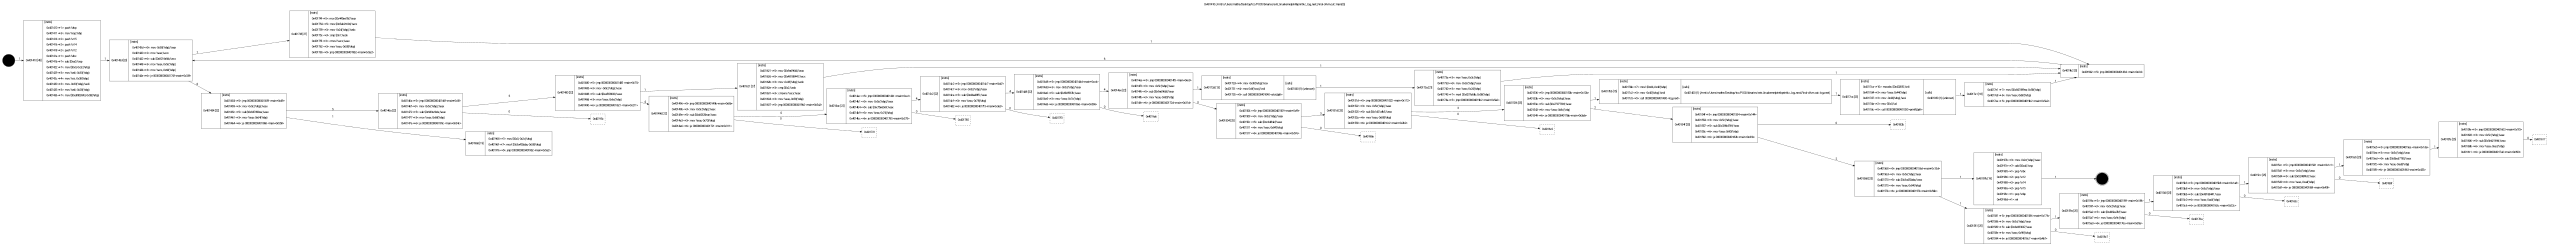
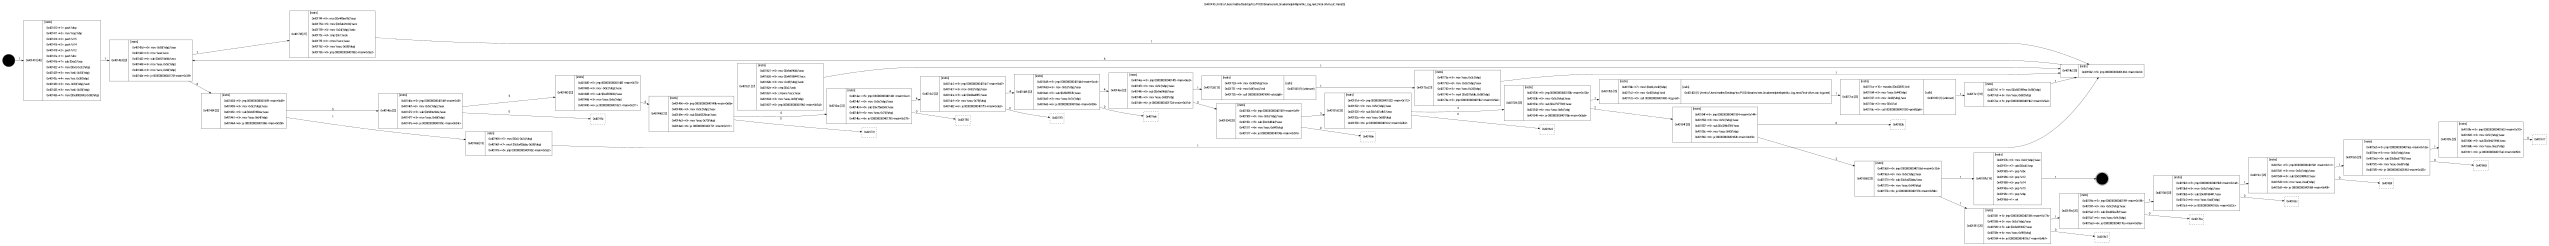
edge "0x401480 [22]" -> "0x401621 [27]": removed, label "1"
edge "0x401968 [19]" -> "0x4019b2 [5]": added, label "1"
node "0x401863": added
